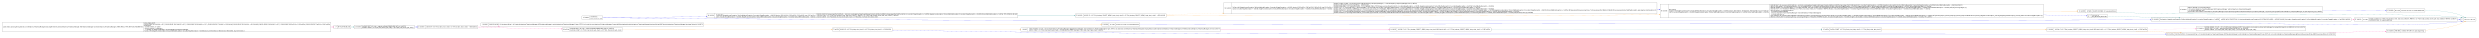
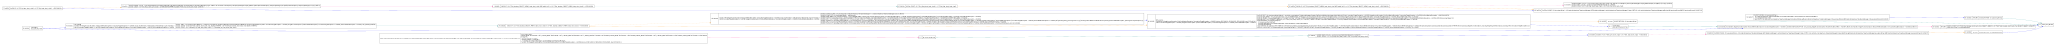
node "6: 0x000b": removed
node "30: 0x0062": removed
